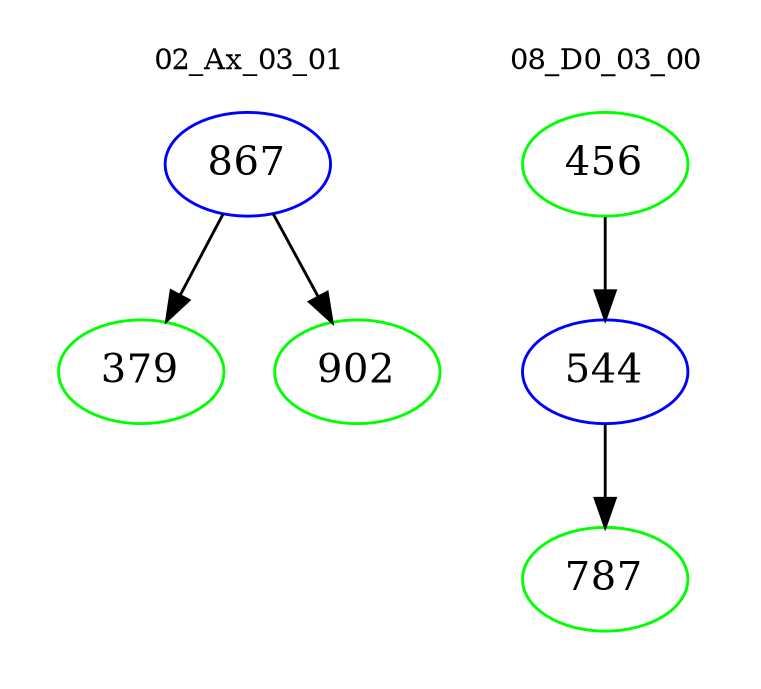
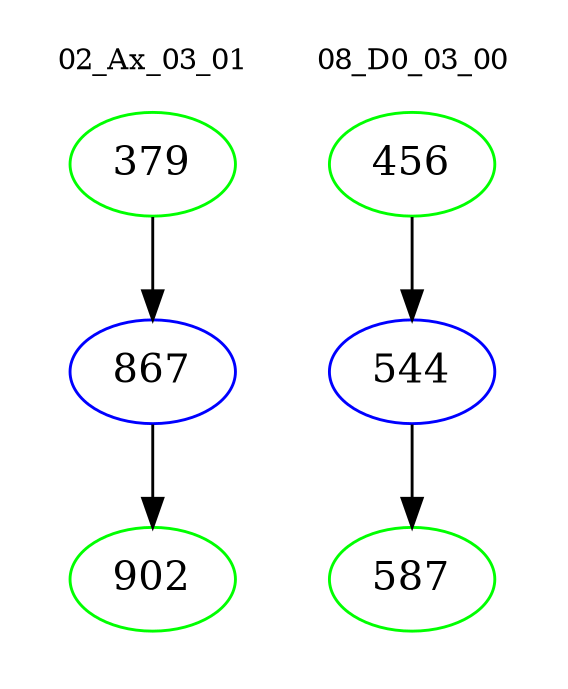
edge "867" -> "379": reversed
node "787": label "787" -> "587"
